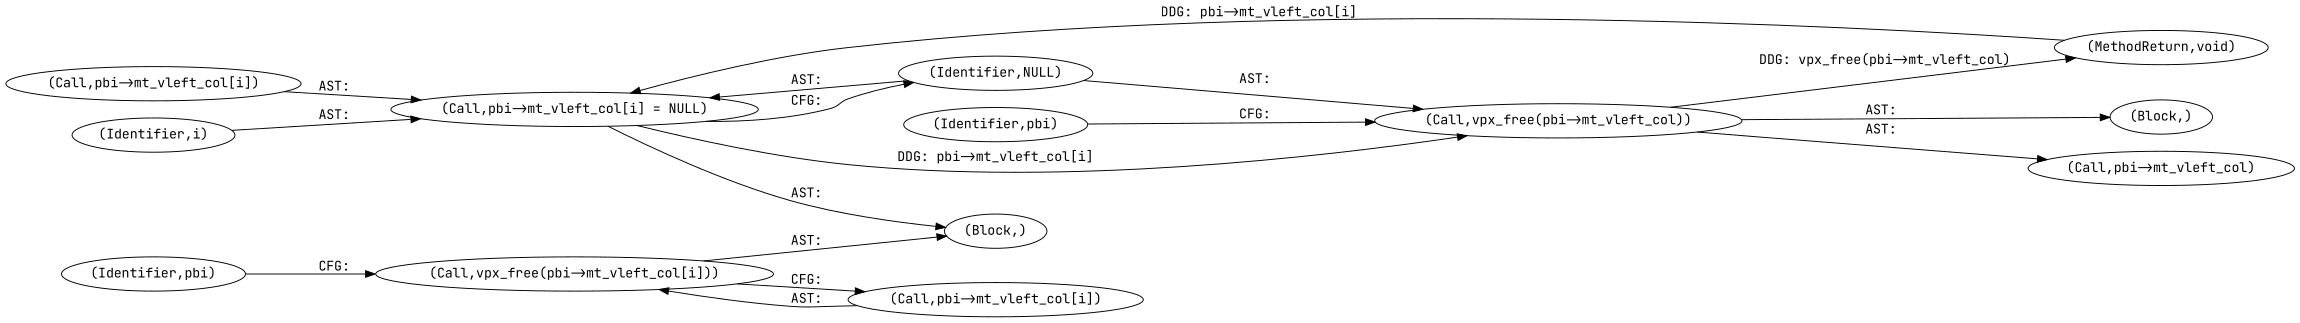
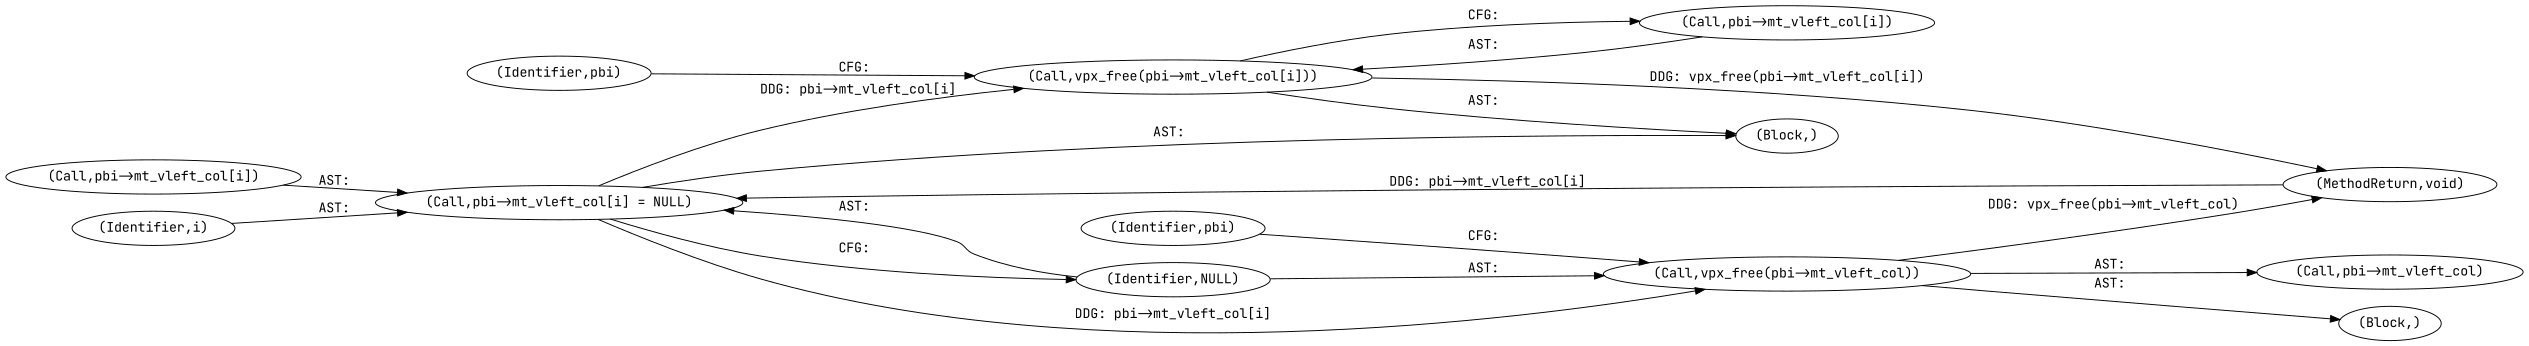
edge "(Call,vpx_free(pbi->mt_vleft_col[i]))" -> "(MethodReturn,void)": added, label "DDG: vpx_free(pbi->mt_vleft_col[i])"
edge "(Call,pbi->mt_vleft_col[i] = NULL)" -> "(Call,vpx_free(pbi->mt_vleft_col[i]))": added, label "DDG: pbi->mt_vleft_col[i]"
